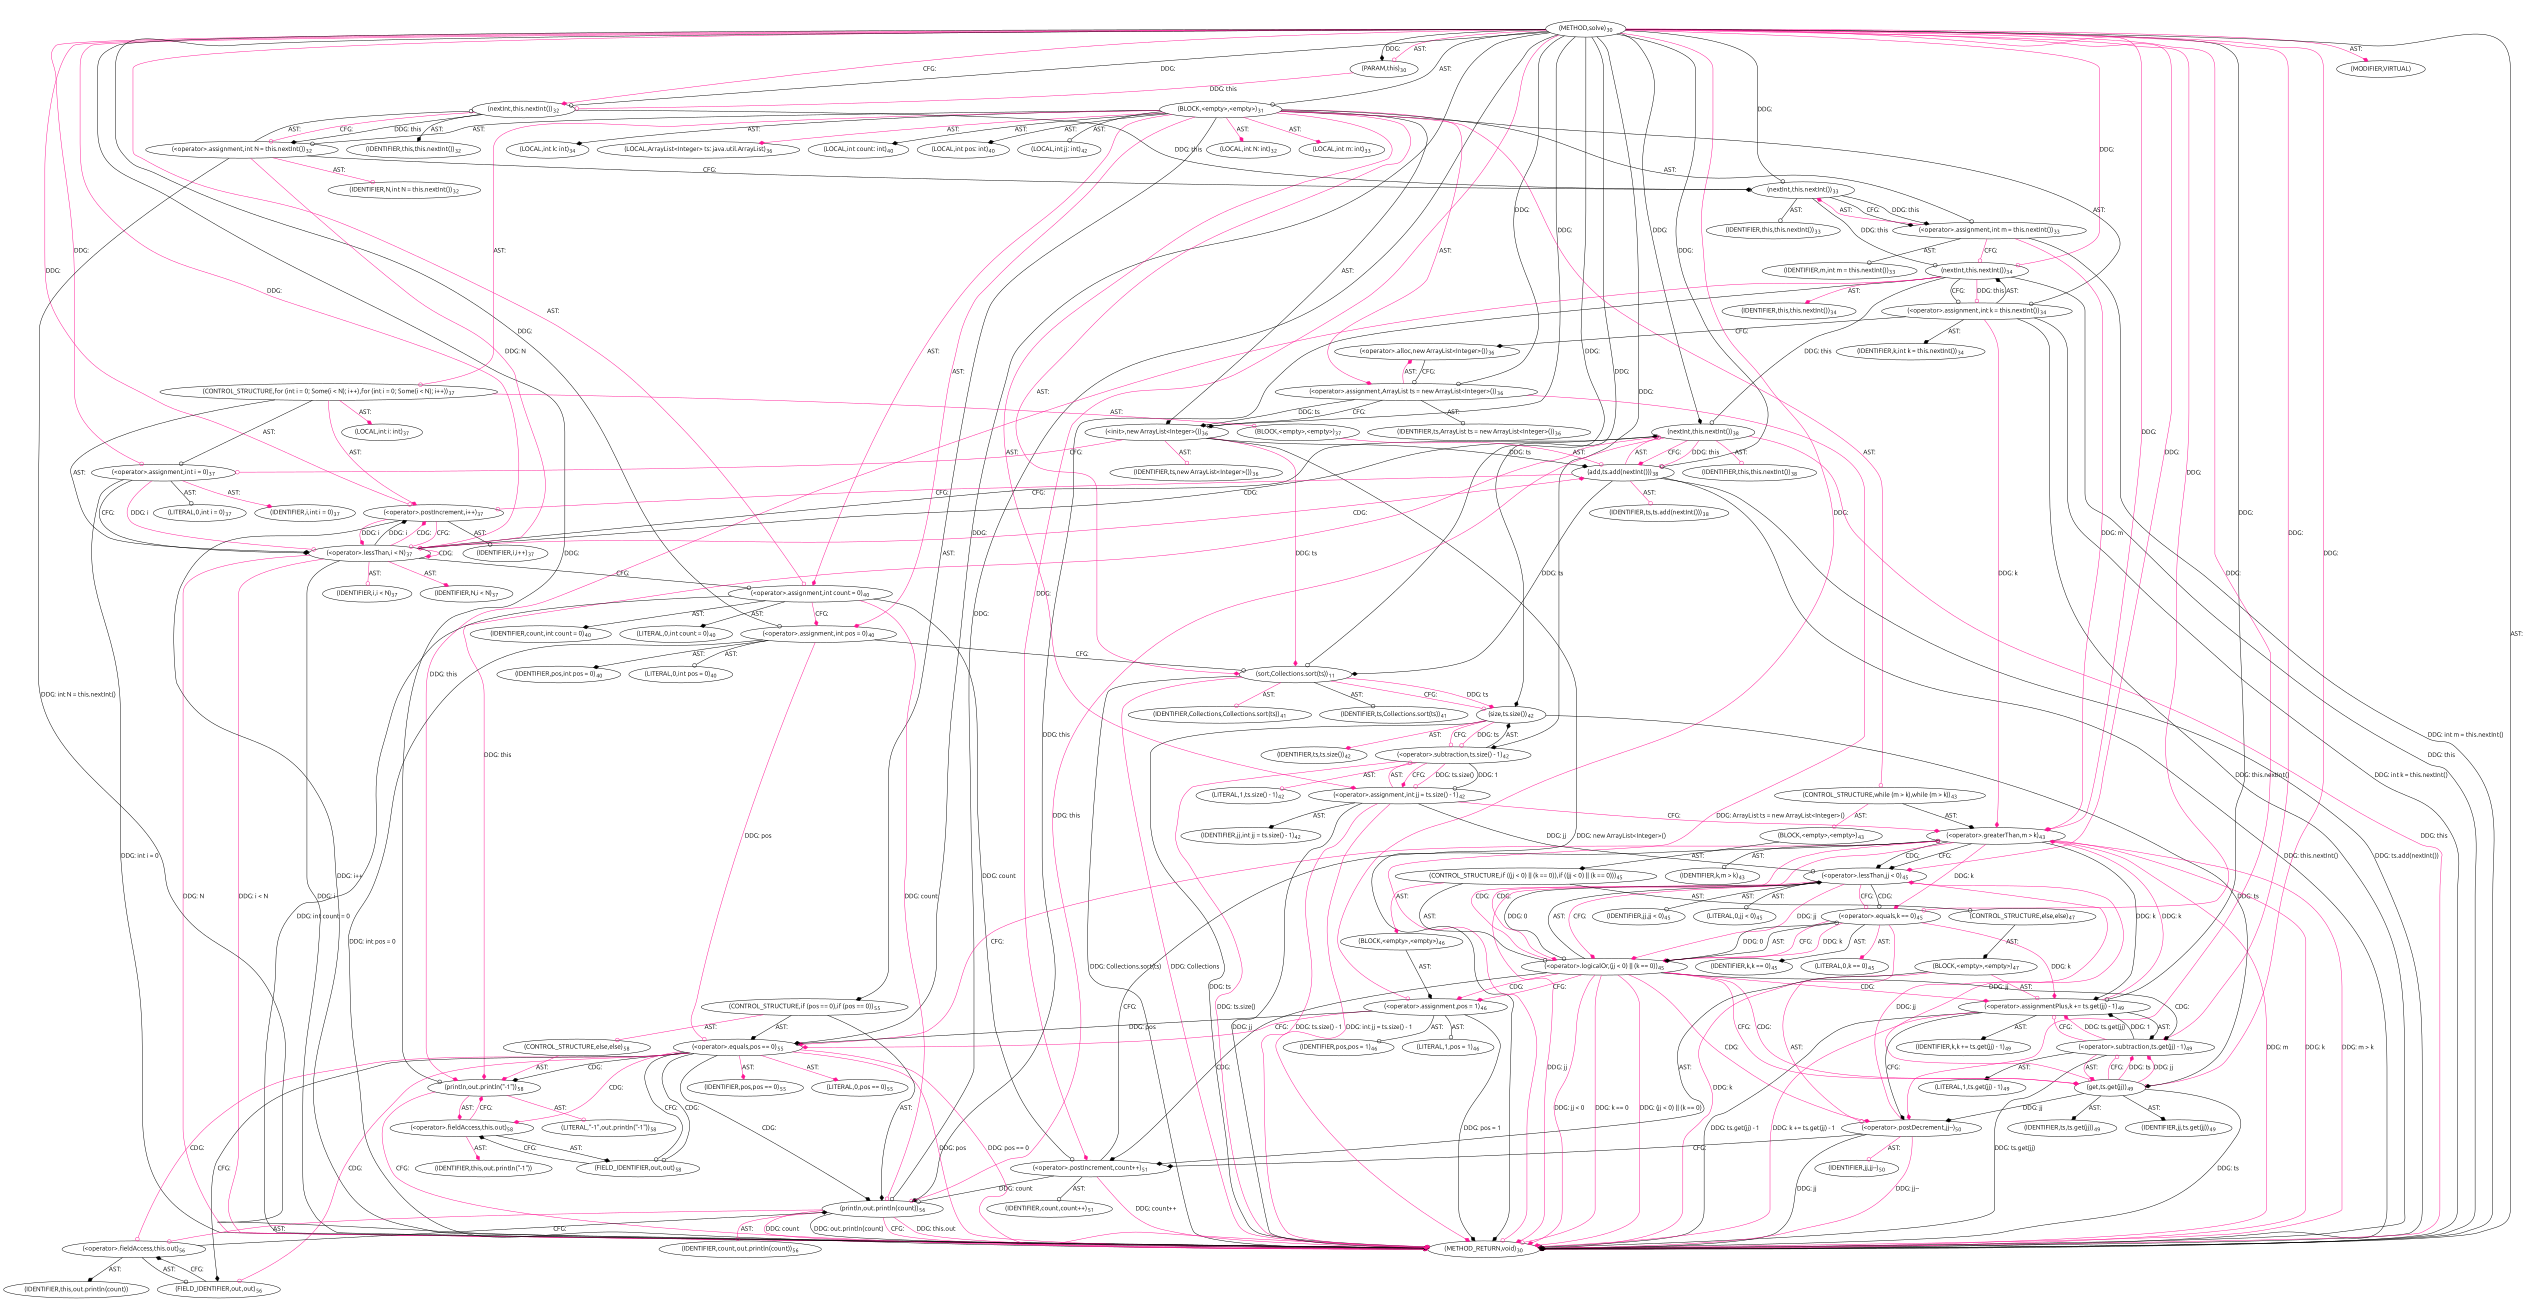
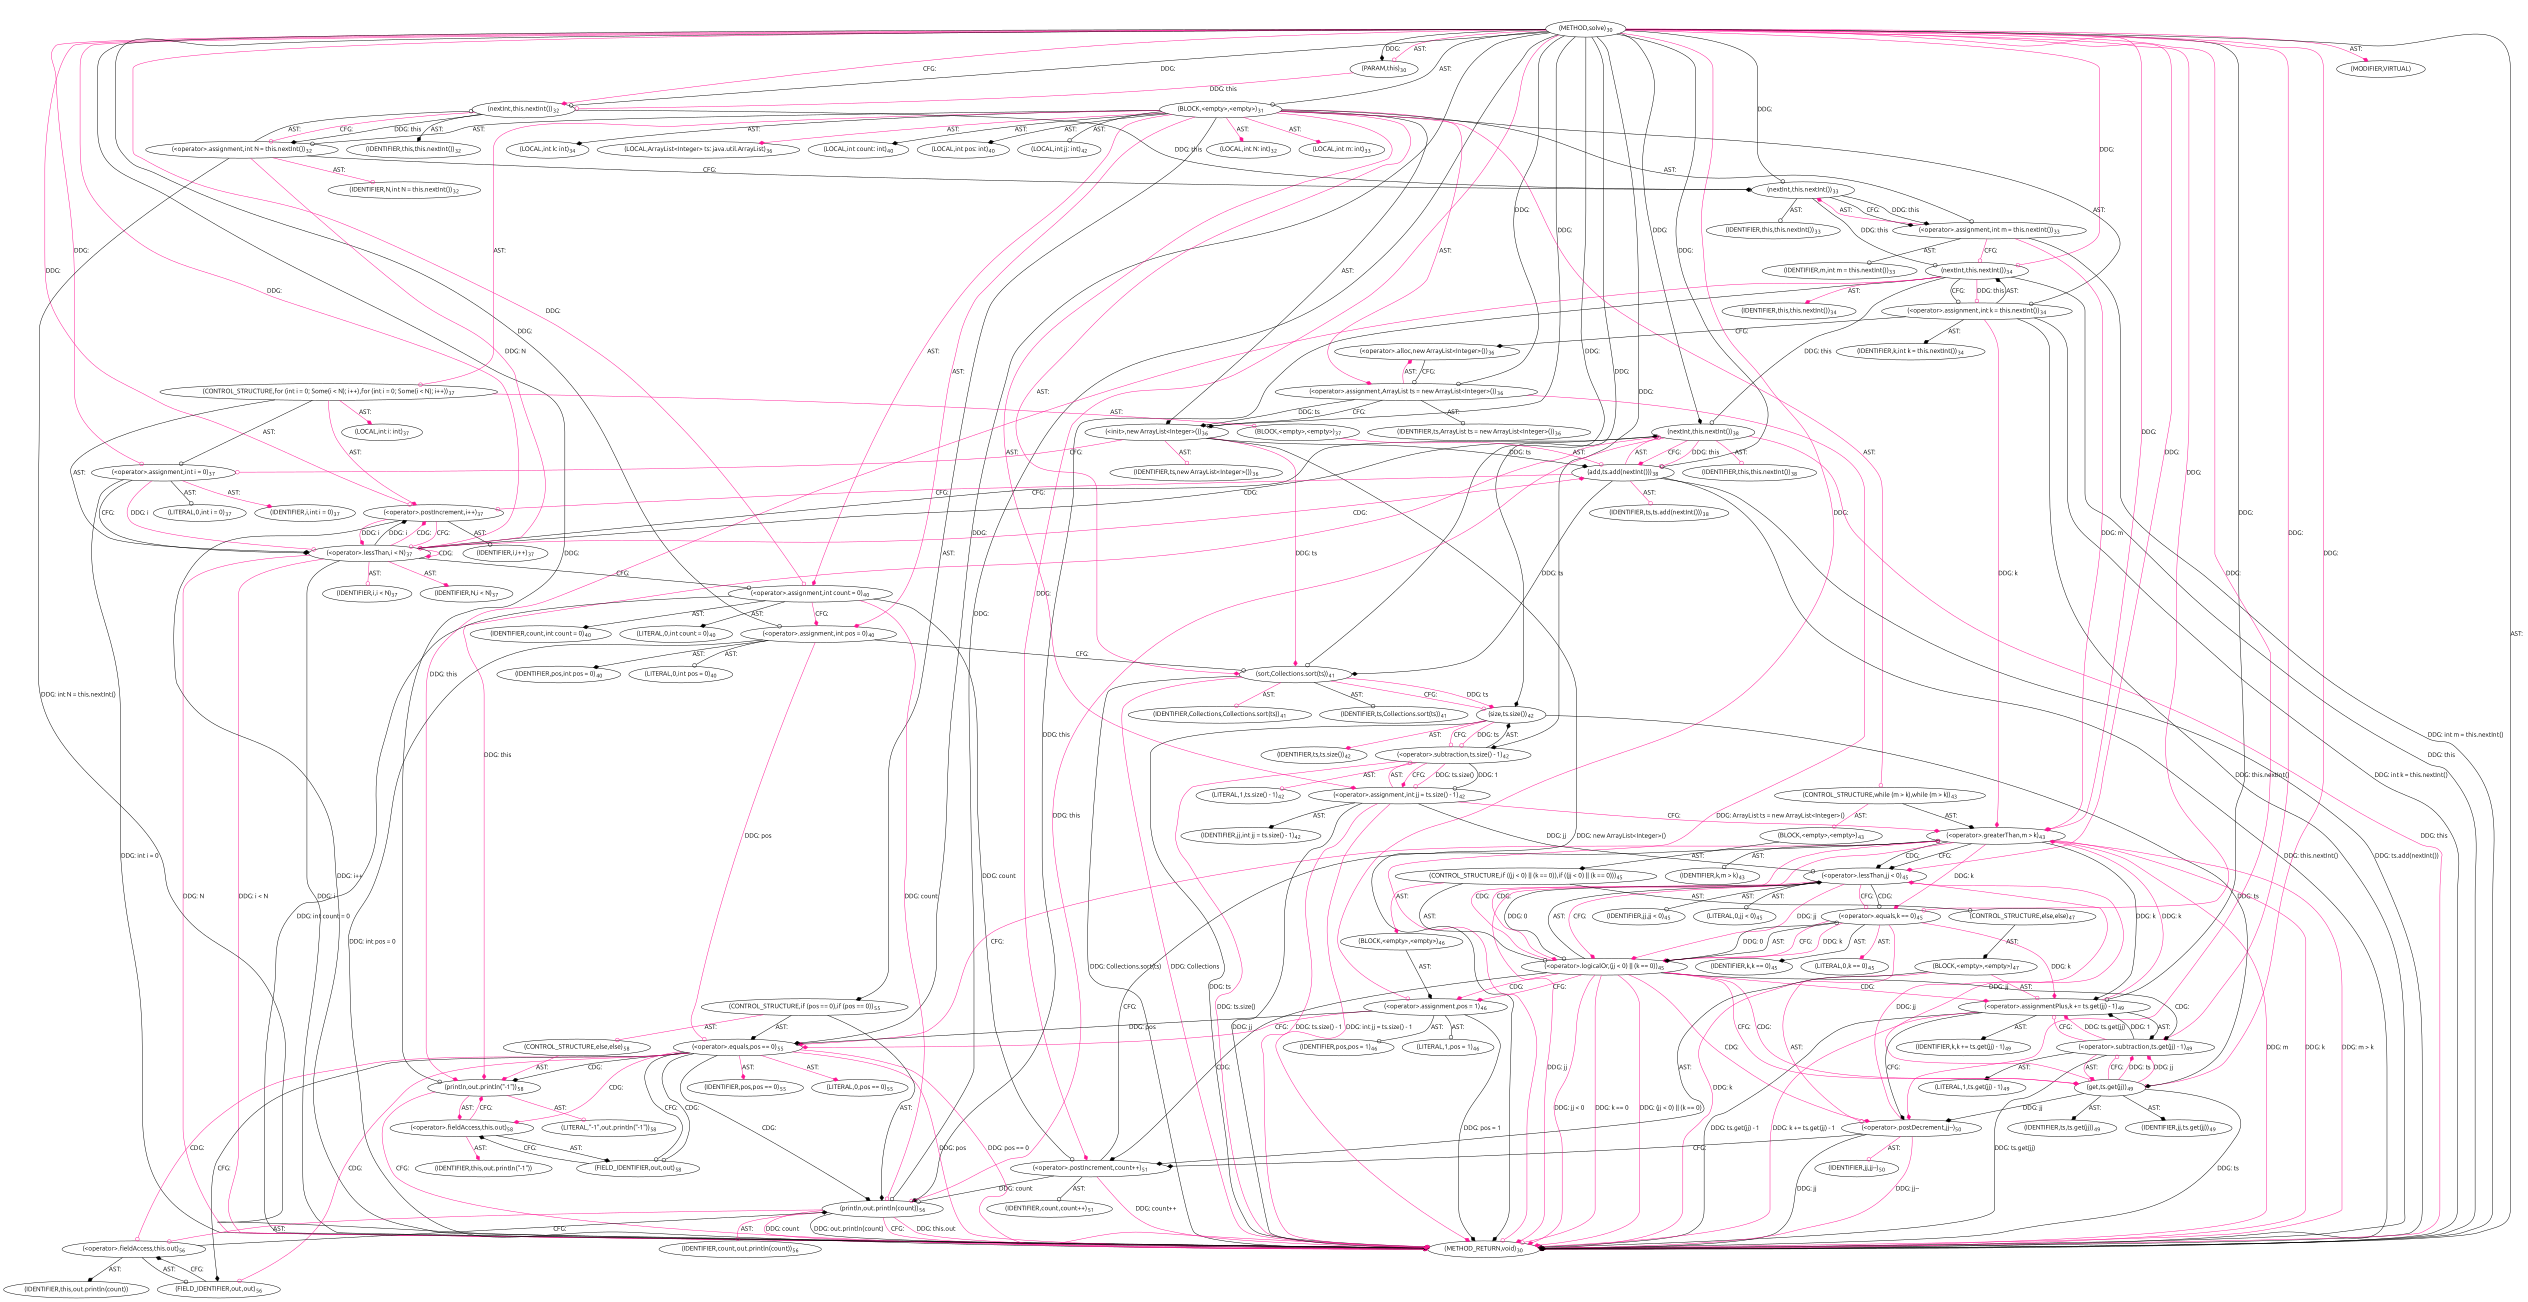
edge "(METHOD,solve)" -> "(<operator>.assignment,int count = 0)": label "AST: " -> "DDG: "
node "(sort,Collections.sort(ts))": text "11" -> "41"
